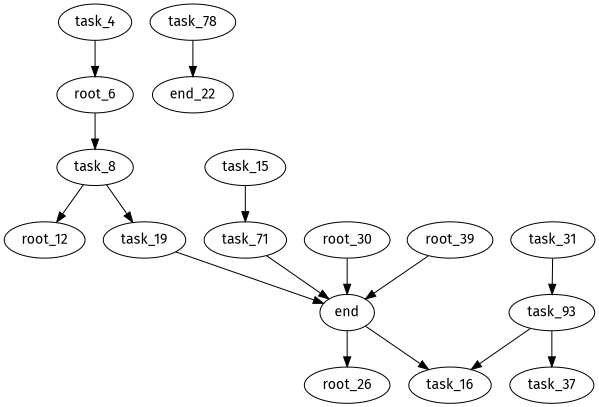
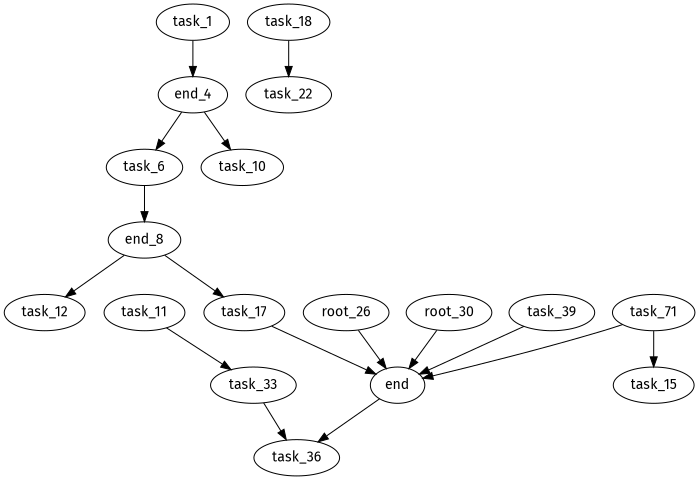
node "task_4": label "task_4" -> "end_4"
node "task_78": label "task_78" -> "task_18"
node "task_1": added
node "root_6": label "root_6" -> "task_6"
node "end_22": label "end_22" -> "task_22"
node "task_8": label "task_8" -> "end_8"
node "task_10": added
edge "task_15" -> "task_71": reversed
node "root_12": label "root_12" -> "task_12"
node "task_19": label "task_19" -> "task_17"
node "root_39": label "root_39" -> "task_39"
node "task_31": label "task_31" -> "task_11"
node "task_93": label "task_93" -> "task_33"
edge "end" -> "root_26": reversed
node "task_16": label "task_16" -> "task_36"
node "task_37": removed
